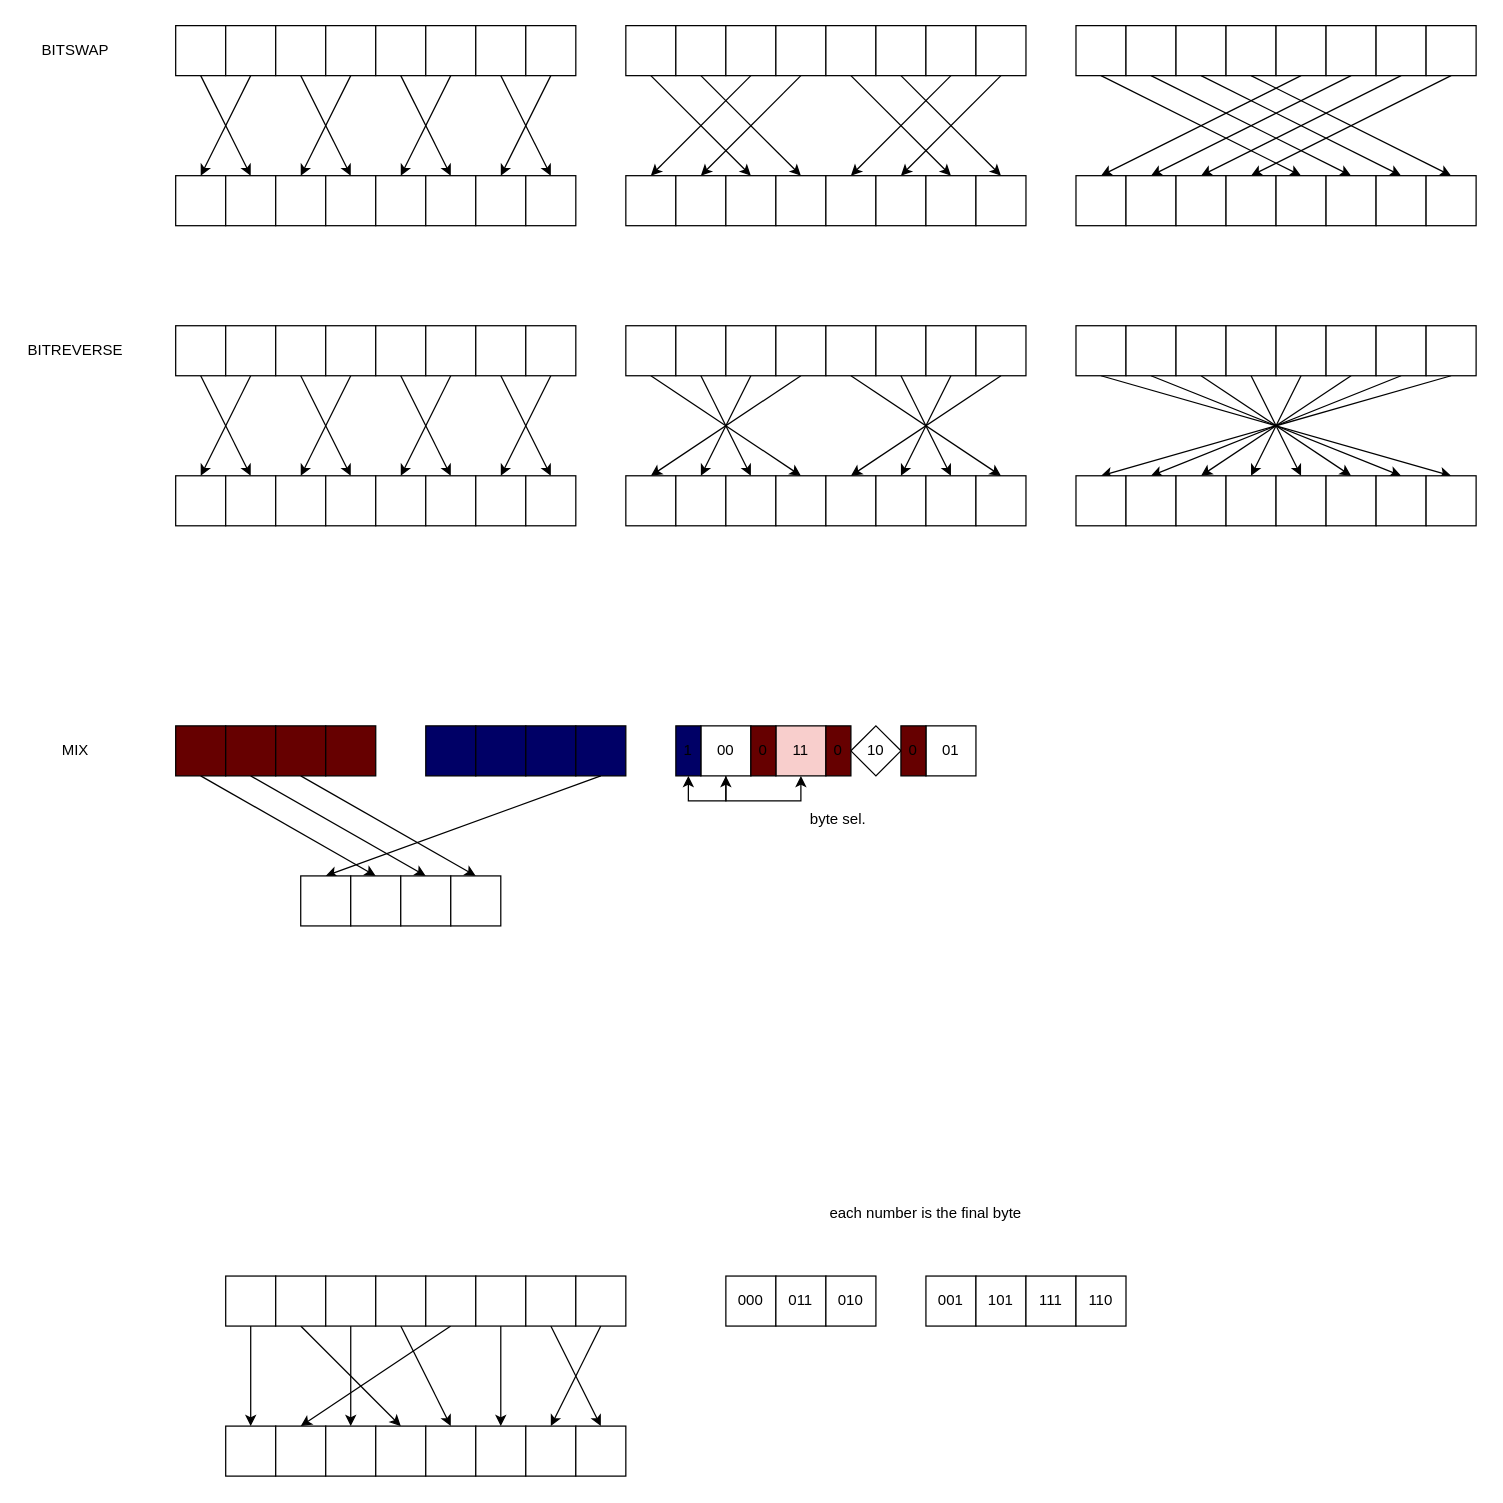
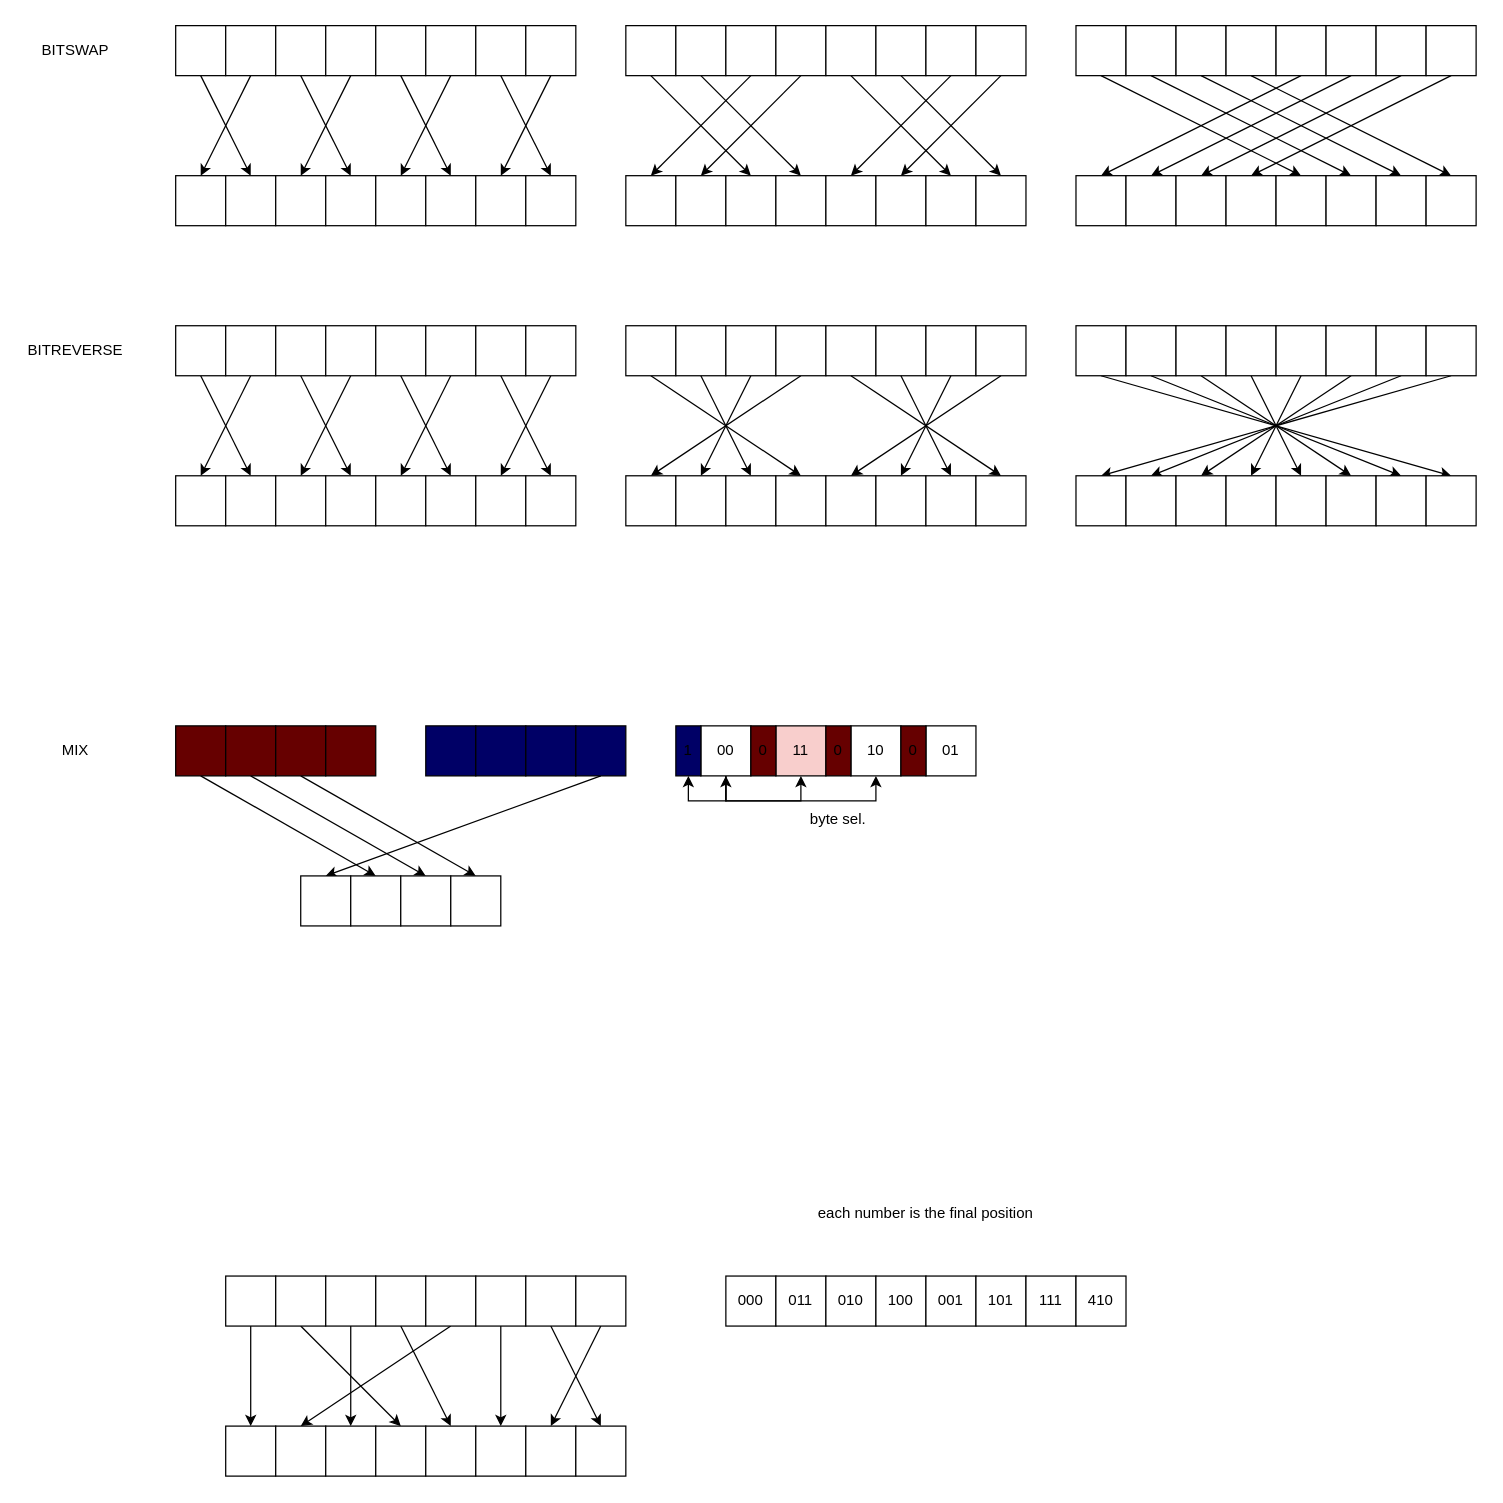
node "10": shape diamond -> rectangle
edge "00" -> "10": added
node "each number is the final byte": label "each number is the final byte" -> "each number is the final position"
node "100": added
node "110": label "110" -> "410"
